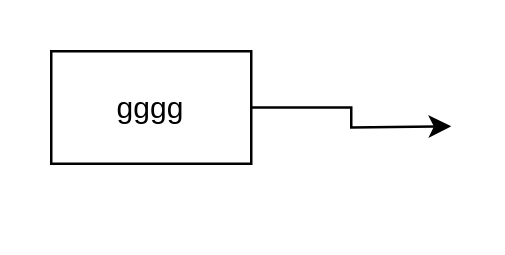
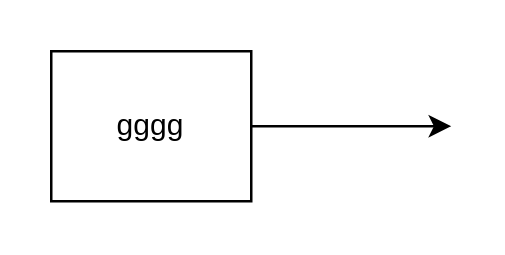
node "gggg": size 200x113 -> 200x150
